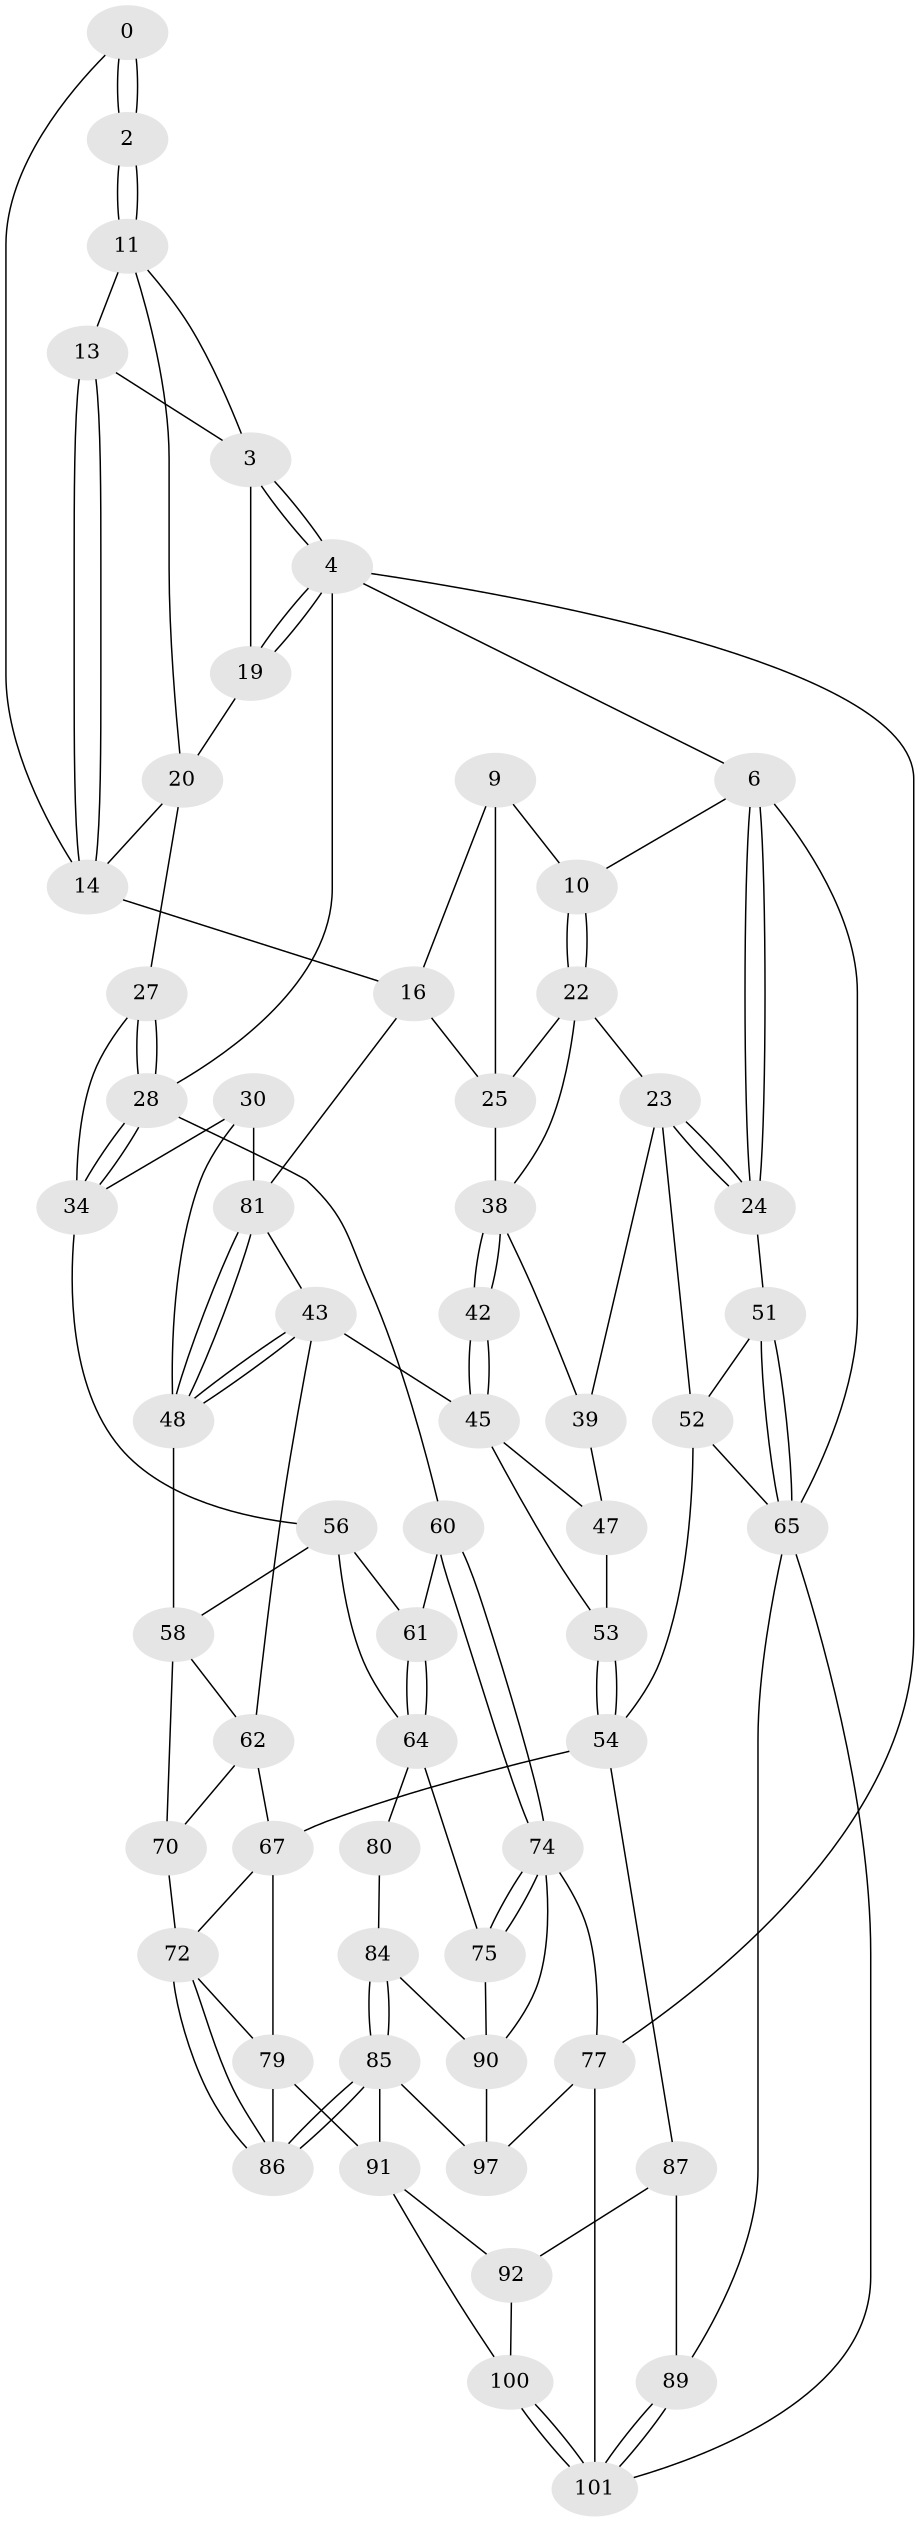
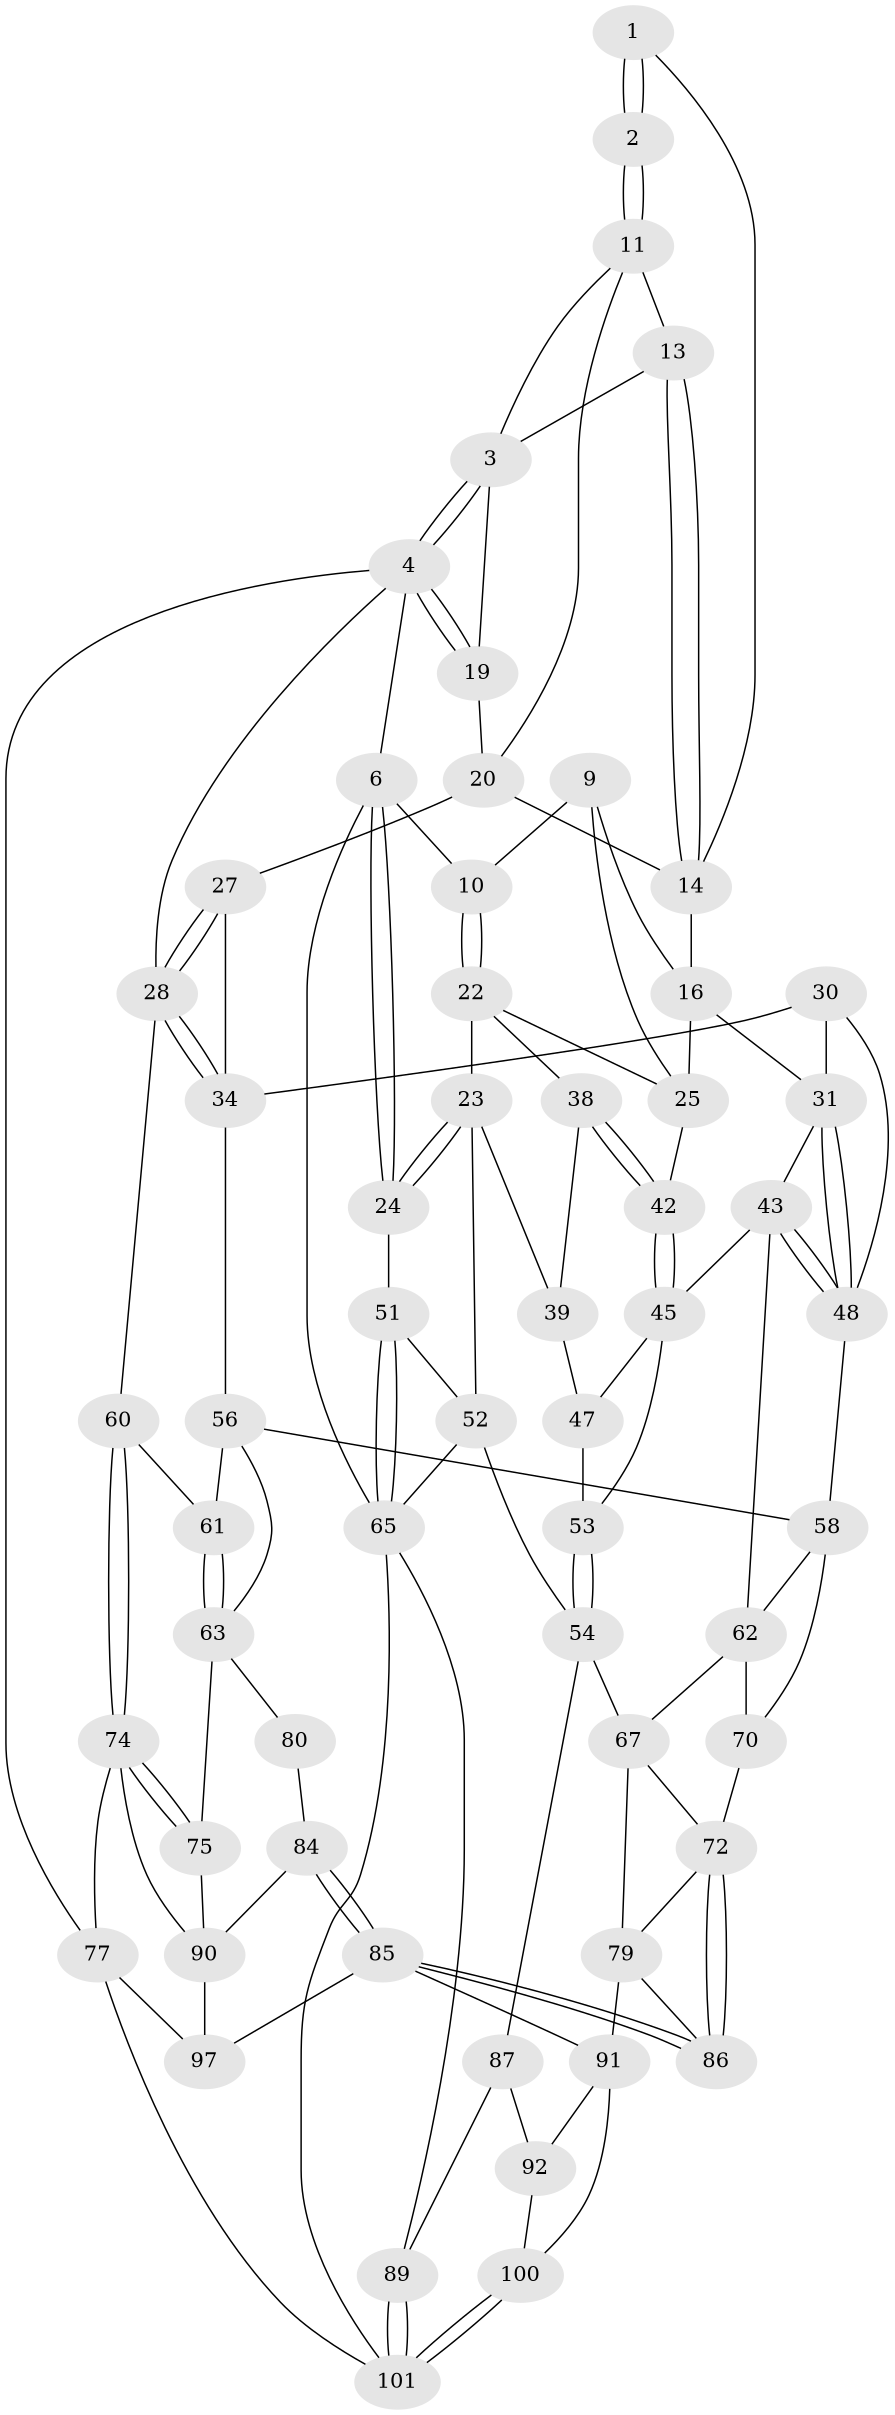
node "0": label "0" -> "1"
edge "25" -- "38": now "25" -- "42"
node "81": label "81" -> "31"
node "64": label "64" -> "63"
